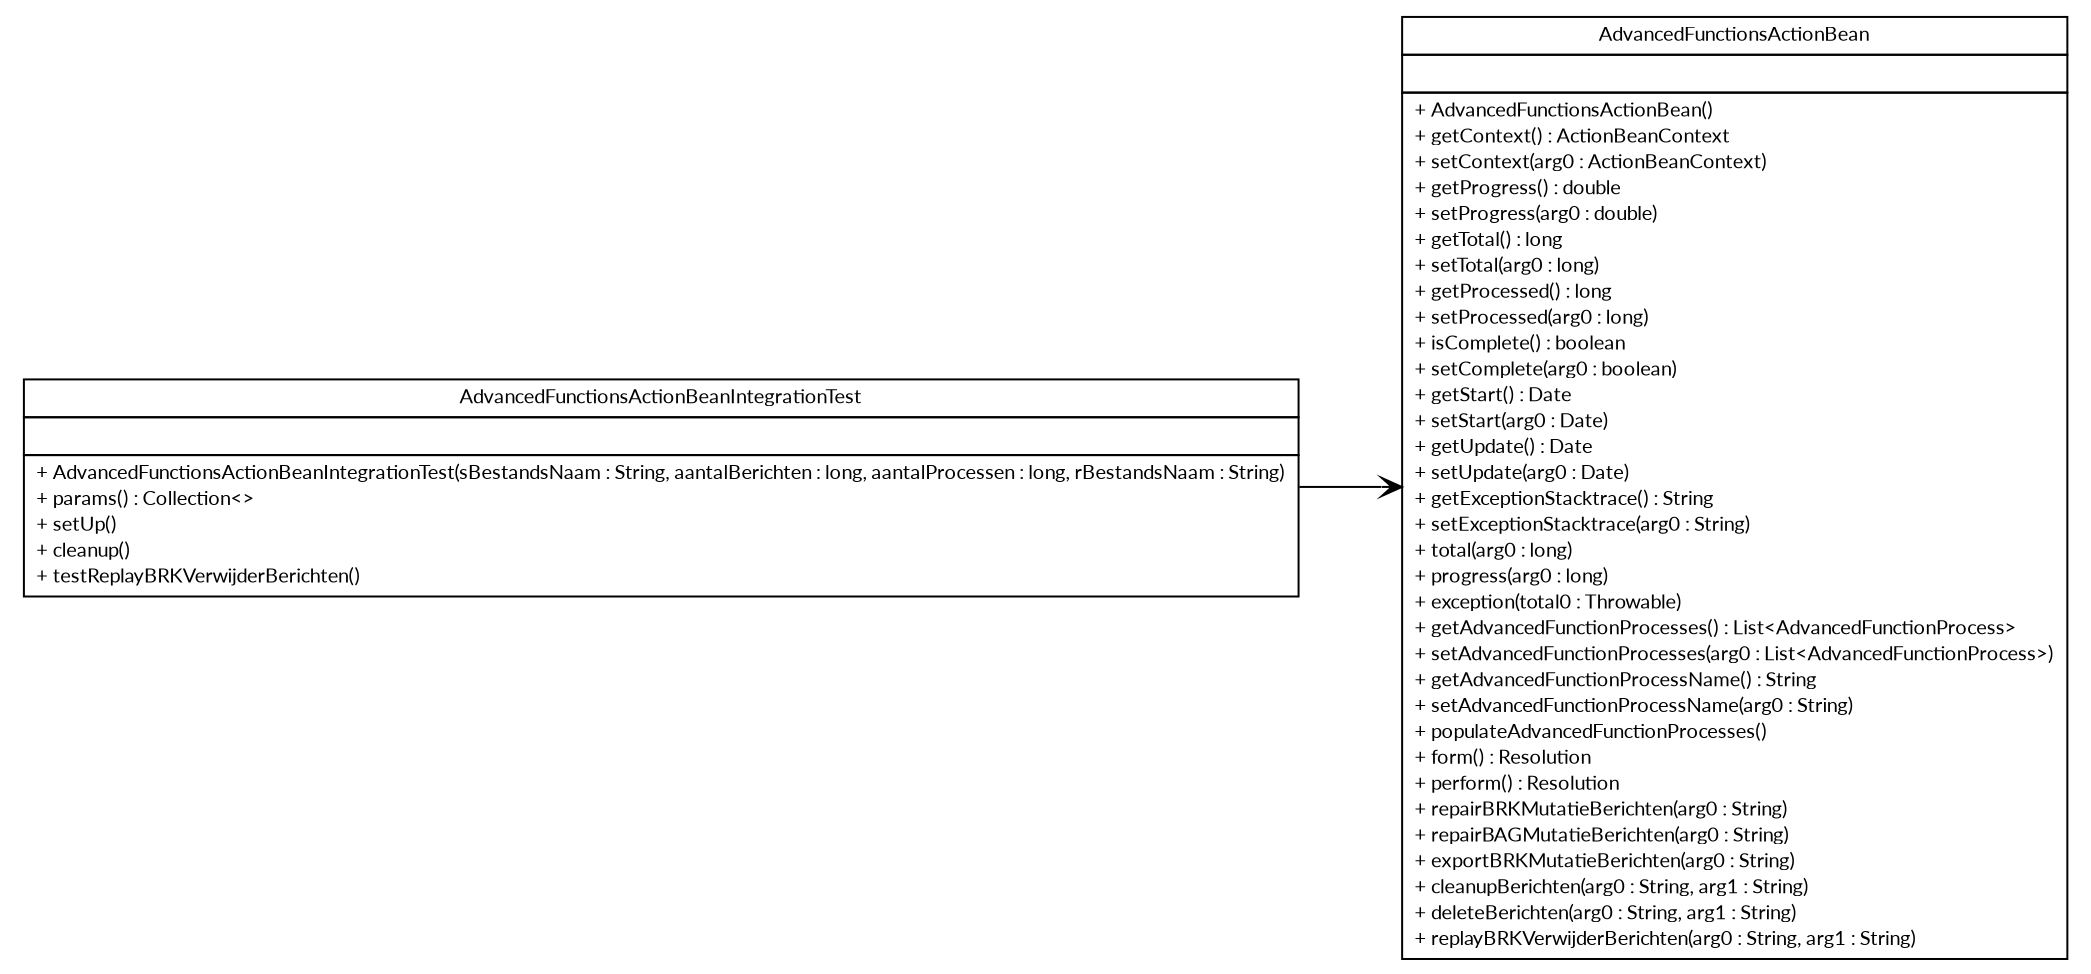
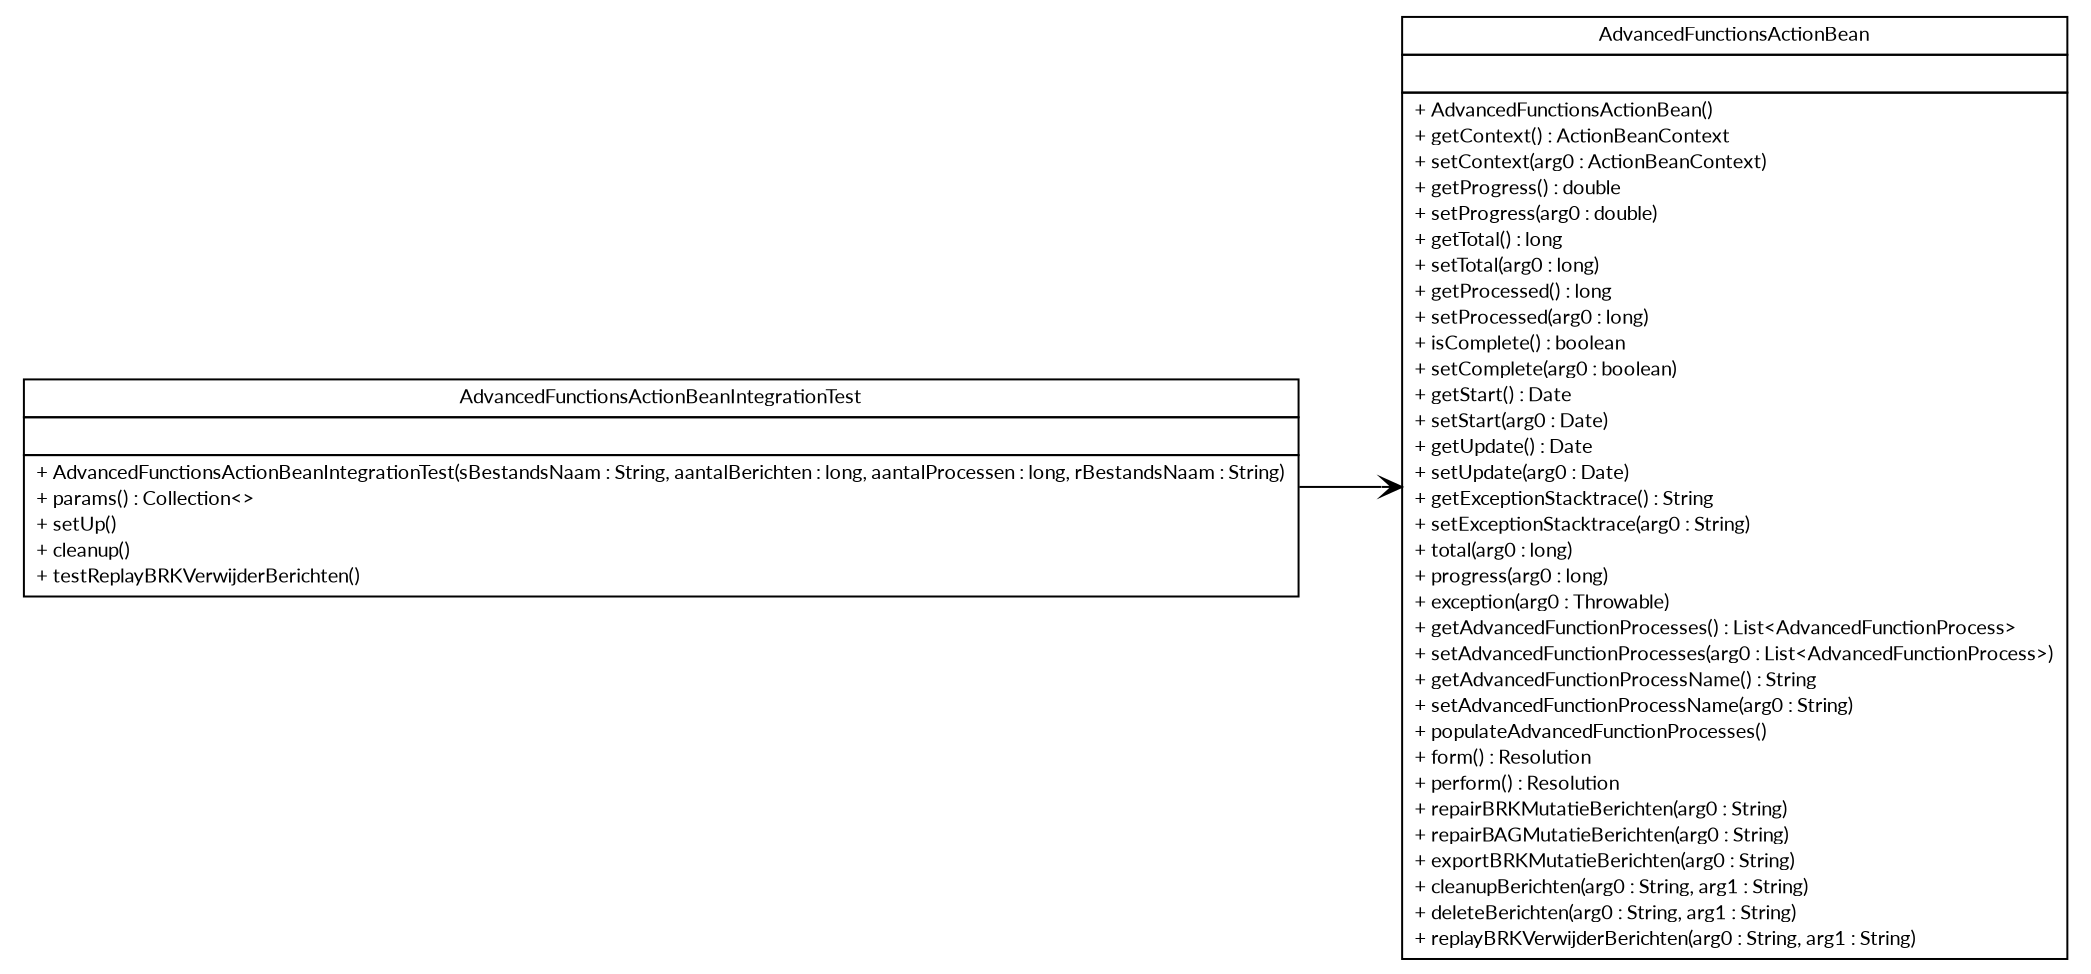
node "AdvancedFunctionsActionBean": text "+ exception(total0 : Throwable)" -> "+ exception(arg0 : Throwable)"
